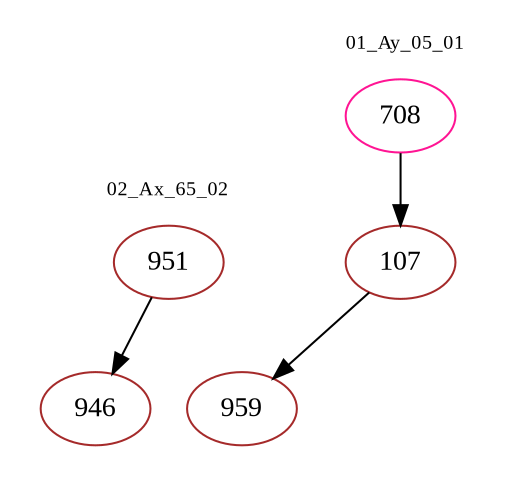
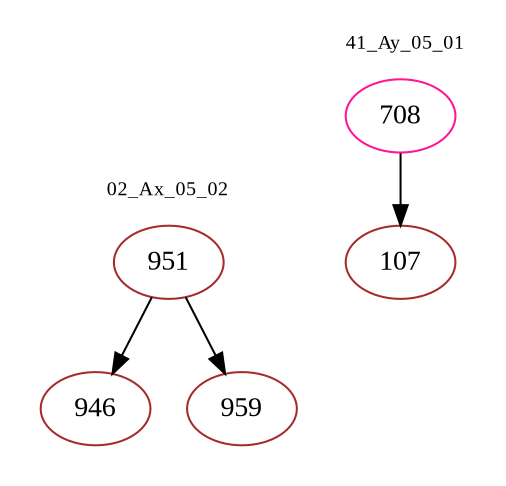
cluster "01_Ay_05_01": label "01_Ay_05_01" -> "41_Ay_05_01"
cluster "02_Ax_65_02": label "02_Ax_65_02" -> "02_Ax_05_02"
edge "107" -> "959": now "951" -> "959"
